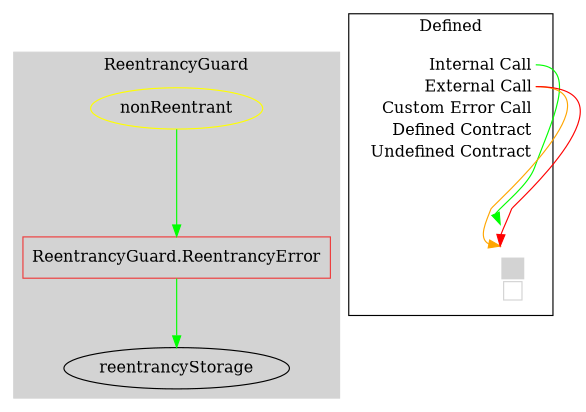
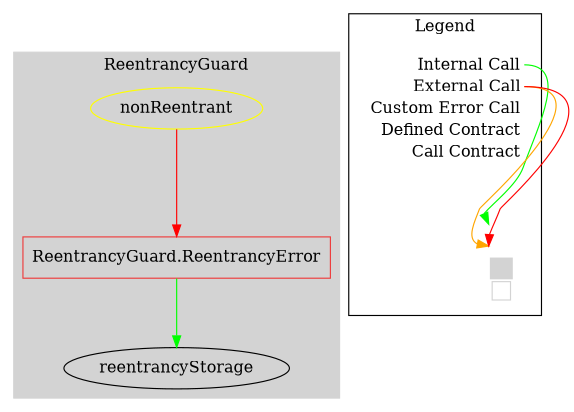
cluster "Defined": label "Defined" -> "Legend"
node "Internal Call": text "Undefined Contract" -> "Call Contract"
edge "nonReentrant" -> "ReentrancyGuard.ReentrancyError": color green -> red
